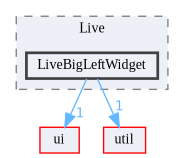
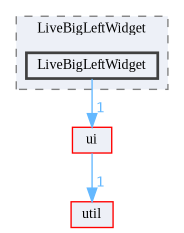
cluster "Live": label "Live" -> "LiveBigLeftWidget"
edge "LiveBigLeftWidget" -> "util": now "ui" -> "util"
